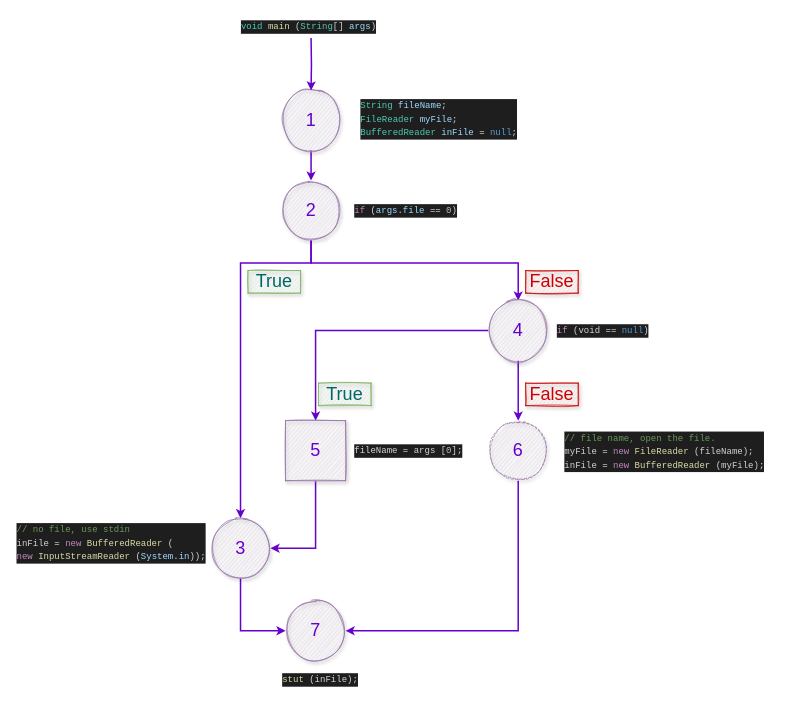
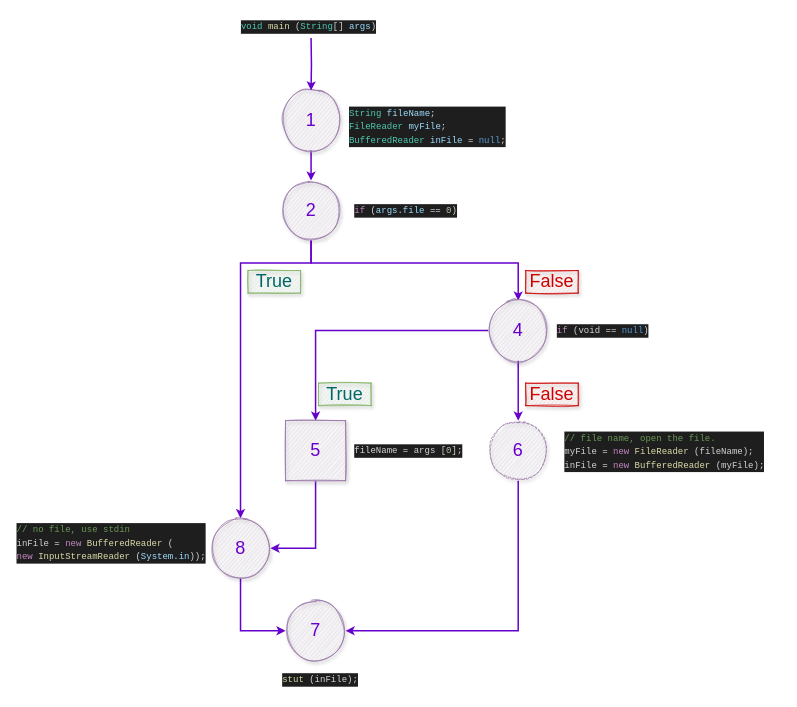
node "String fileName; FileReader myFile; BufferedReader inFile = null;": moved (439, 113) -> (428, 120)
node "3": label "3" -> "8"
